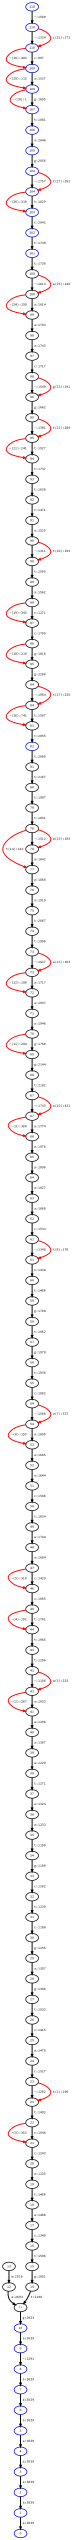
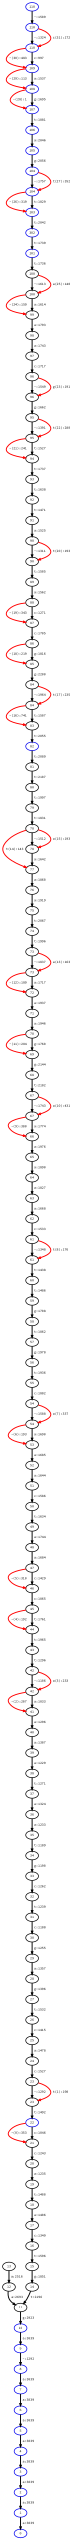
node "22": color black -> blue2
